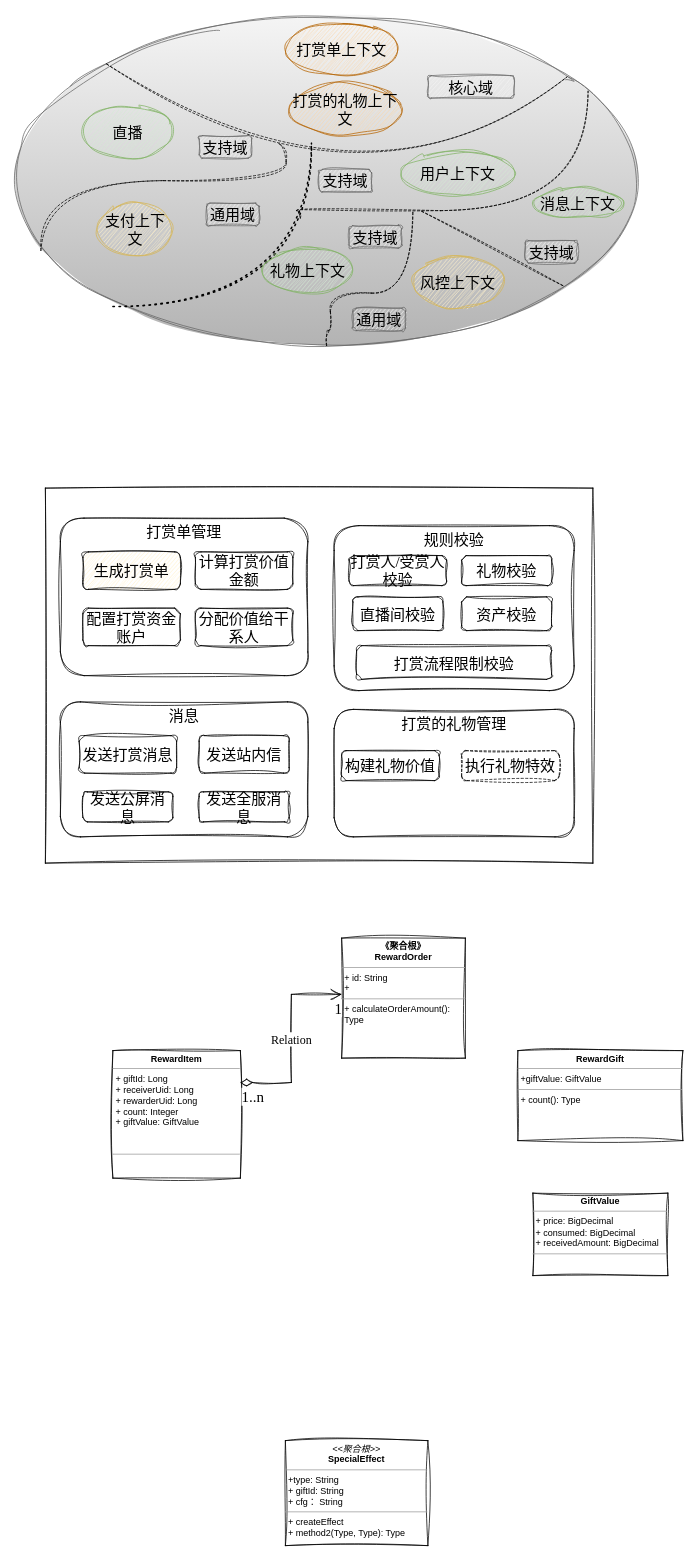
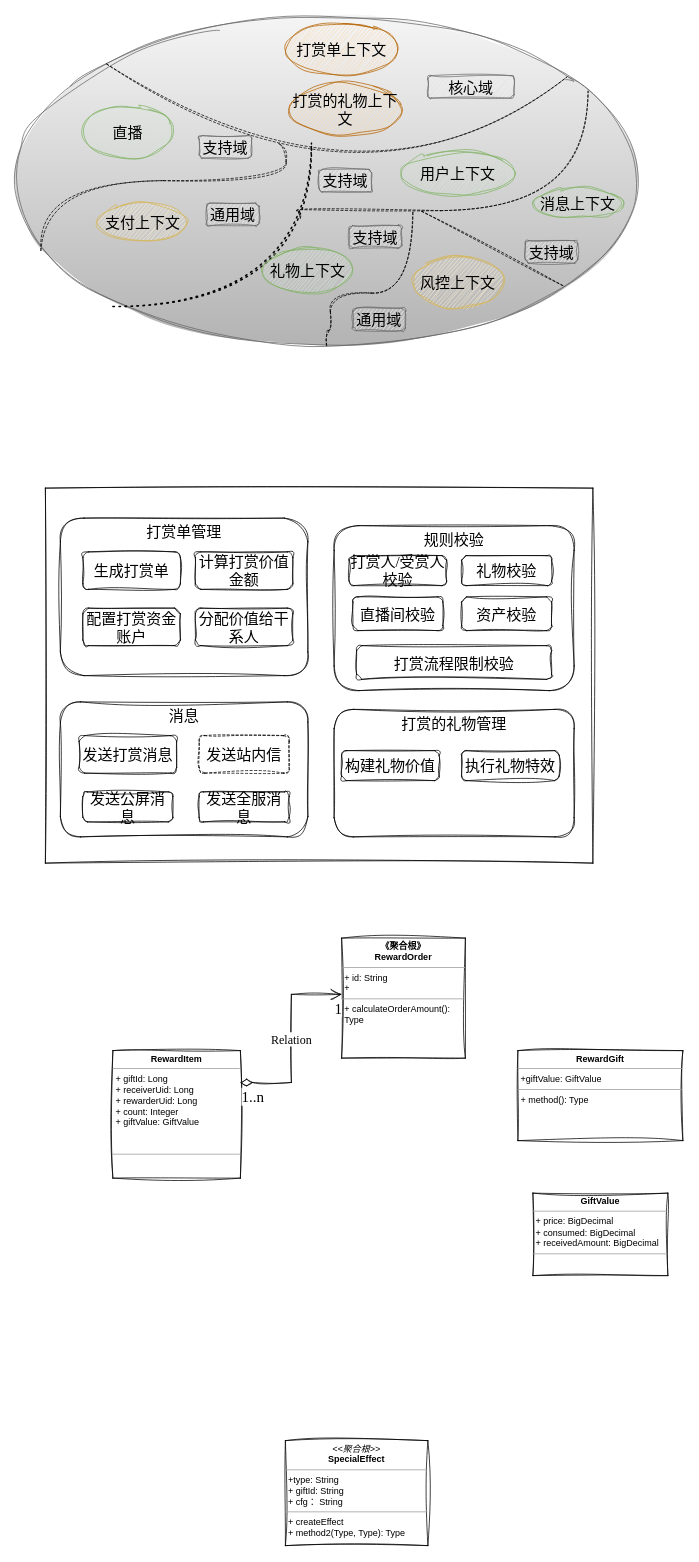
node "支付上下文": size 75x53 -> 90x38
node "生成打赏单": fillcolor #fff2cc -> #ffffff
node "发送站内信": style solid -> dashed
node "执行礼物特效": style dashed -> solid
node "RewardGift +giftValue: GiftValue + count(): Type": label "RewardGift +giftValue: GiftValue + count(): Type" -> "RewardGift +giftValue: GiftValue + method(): Type"
